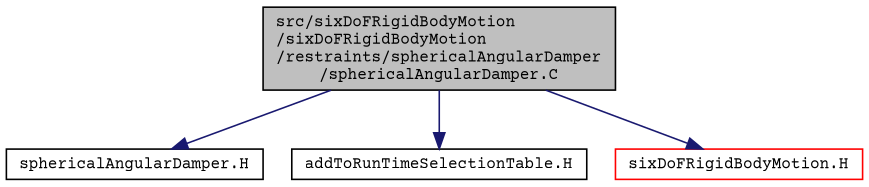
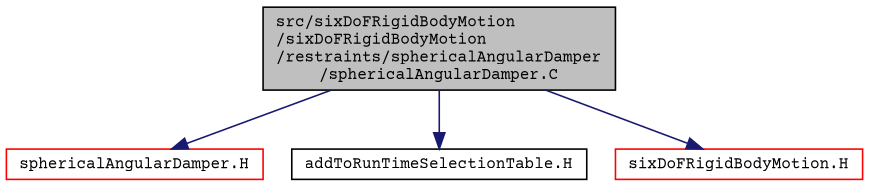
node "sphericalAngularDamper.H": color black -> red
